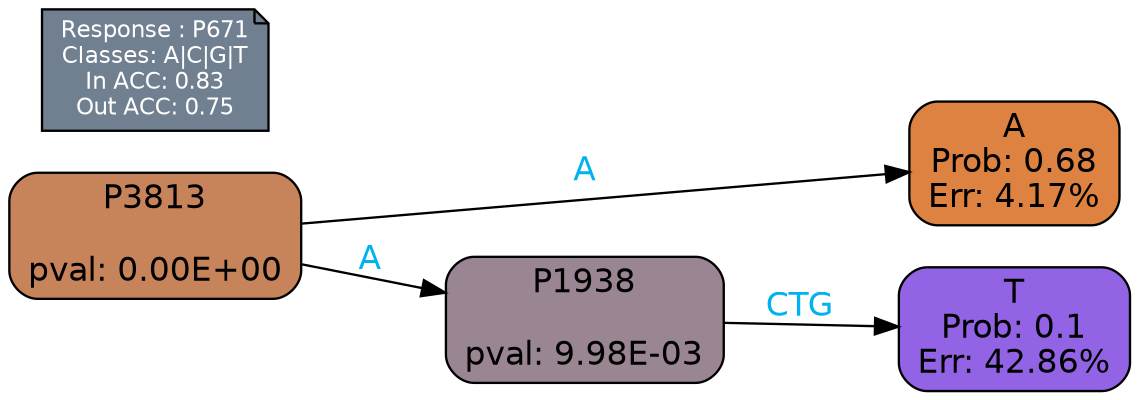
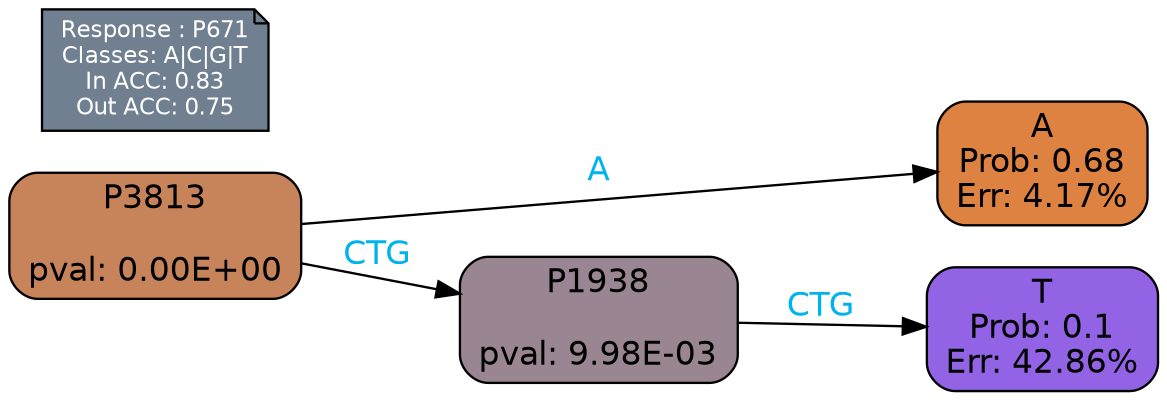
edge "P3813 pval: 0.00E+00" -> "P1938 pval: 9.98E-03": label "A" -> "CTG"
